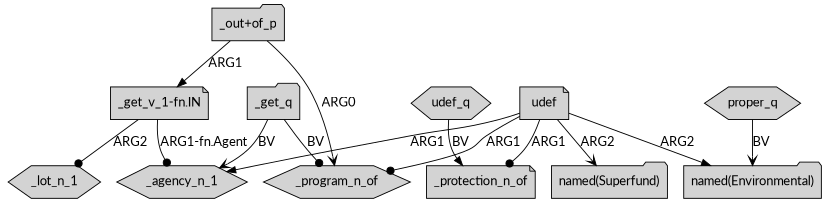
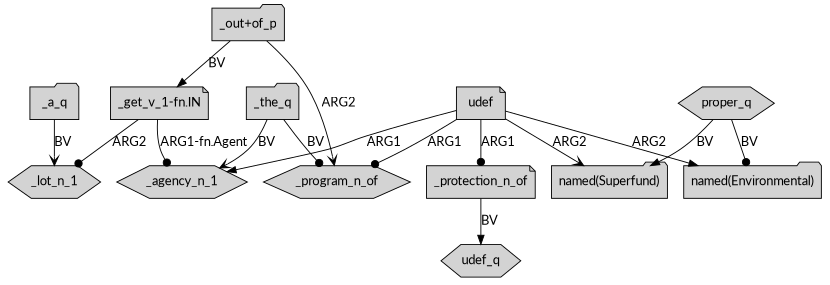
edge "_out+of_p" -> "_get_v_1-fn.IN": label "ARG1" -> "BV"
node "_a_q": added
node "_get_q": label "_get_q" -> "_the_q"
edge "_out+of_p" -> "_program_n_of": label "ARG0" -> "ARG2"
edge "proper_q" -> "named(Environmental)": arrowhead vee -> dot
edge "udef_q" -> "_protection_n_of": reversed
edge "proper_q" -> "named(Superfund)": added, label "BV"
